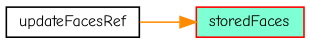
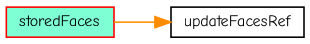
edge "updateFacesRef" -> "storedFaces": reversed
